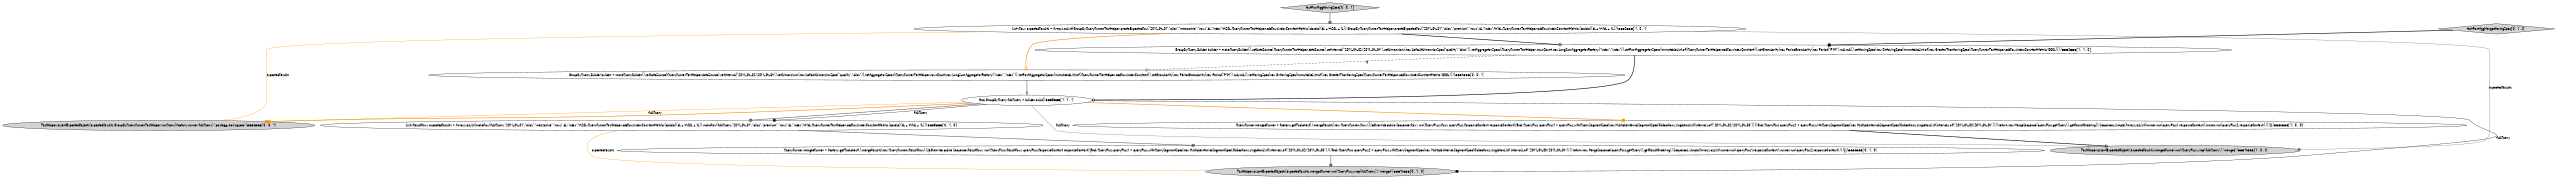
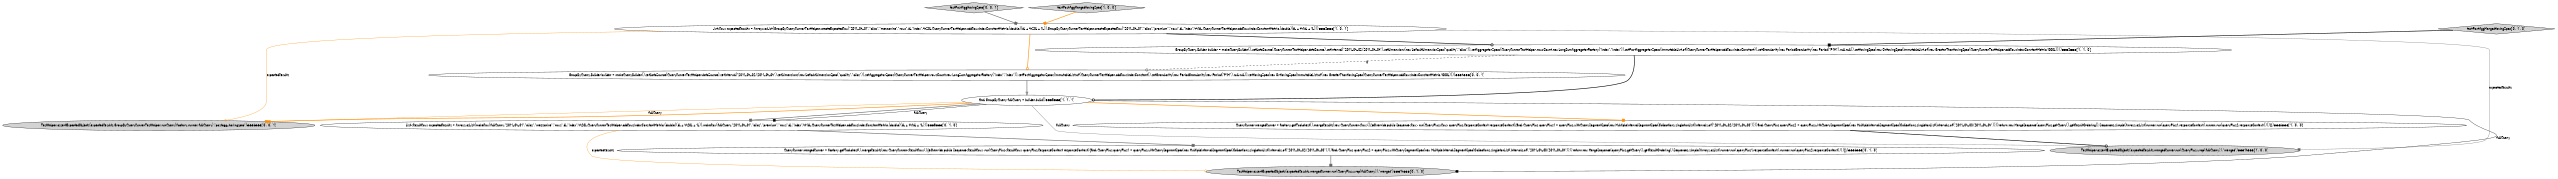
node "testPostAggMergedHavingSpec['1', '0', '0']": added
